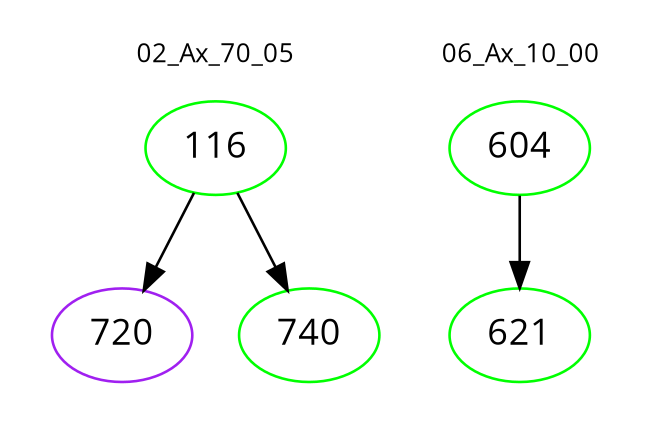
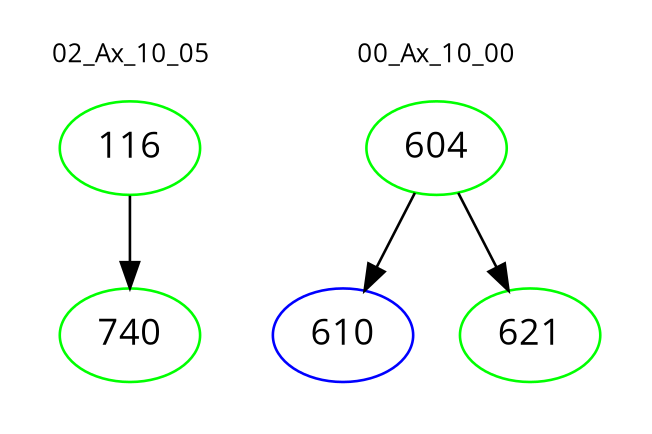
cluster "02_Ax_70_05": label "02_Ax_70_05" -> "02_Ax_10_05"
cluster "06_Ax_10_00": label "06_Ax_10_00" -> "00_Ax_10_00"
node "720": removed
node "610": added
